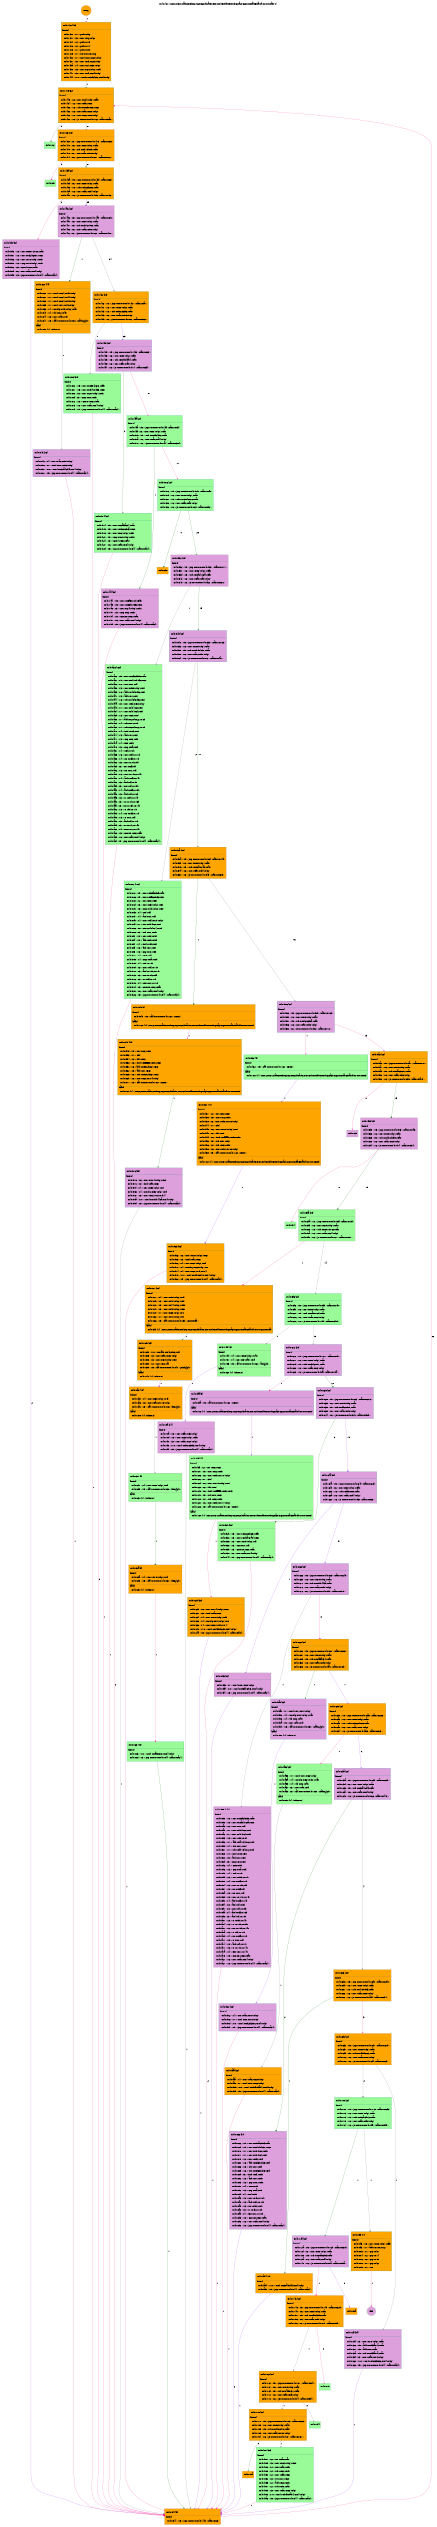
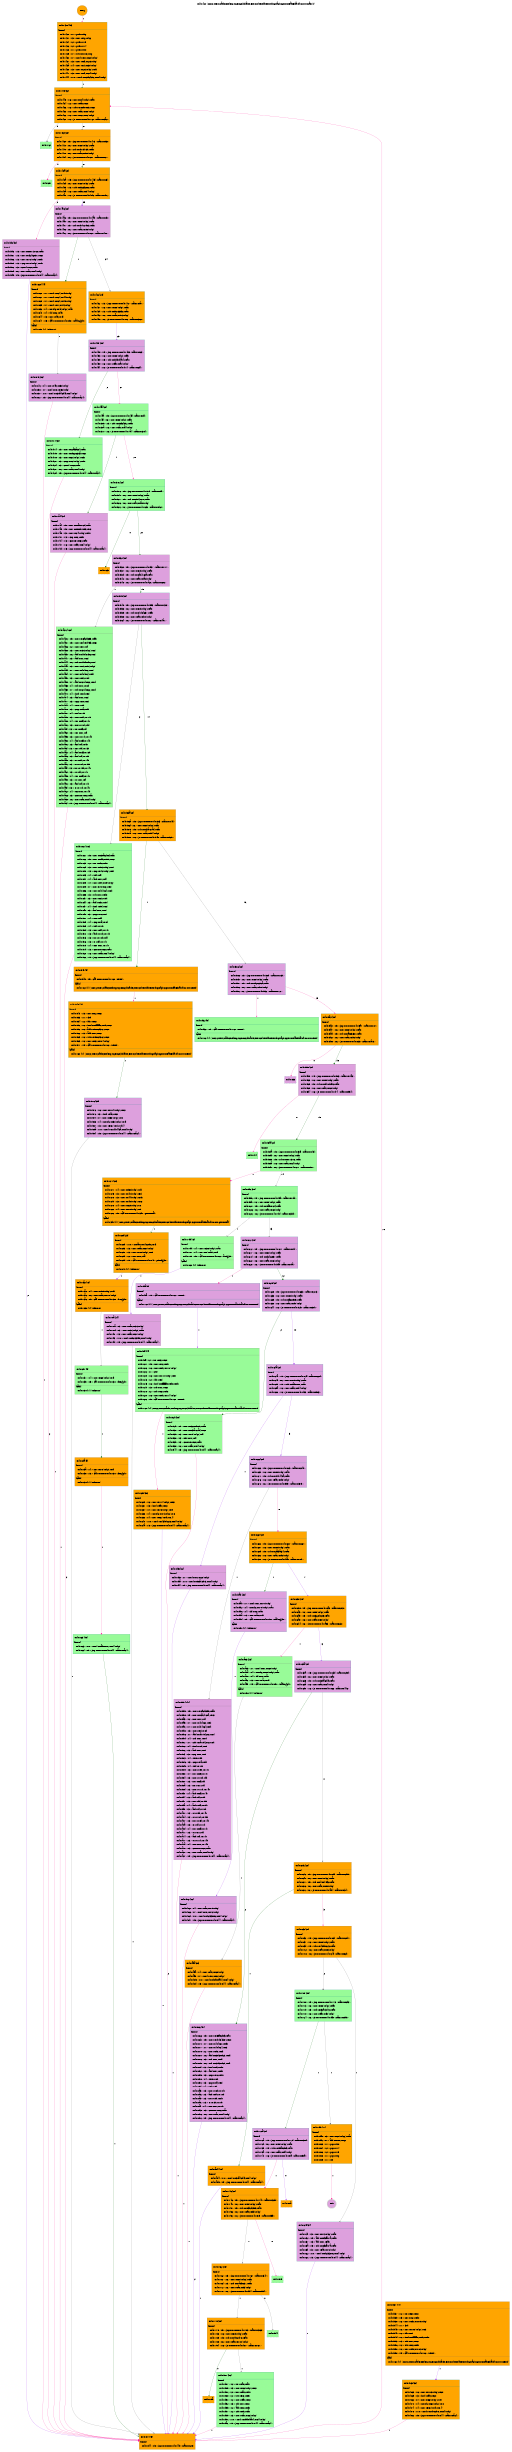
node "0x401802 [30]": removed
edge "0x401b32 [5]" -> "0x401b37 [44]": removed, label "1"
